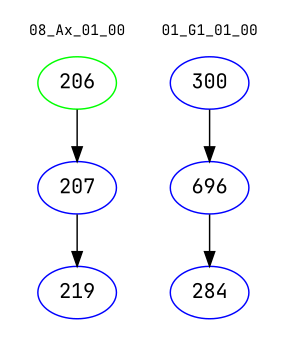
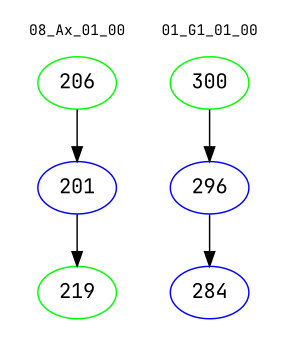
node "300": color blue -> green
node "207": label "207" -> "201"
node "696": label "696" -> "296"
node "219": color blue -> green
